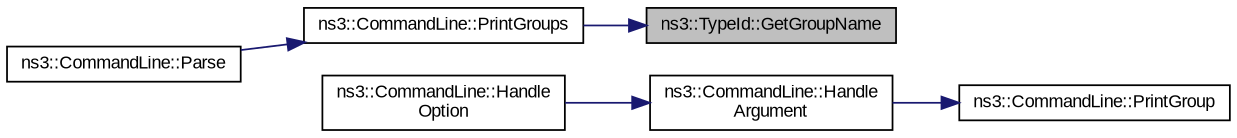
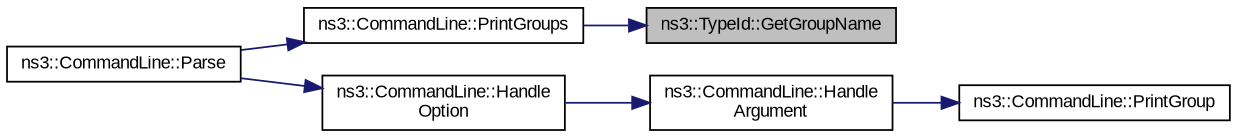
edge "ns3::CommandLine::Parse" -> "ns3::CommandLine::Handle Option": added
